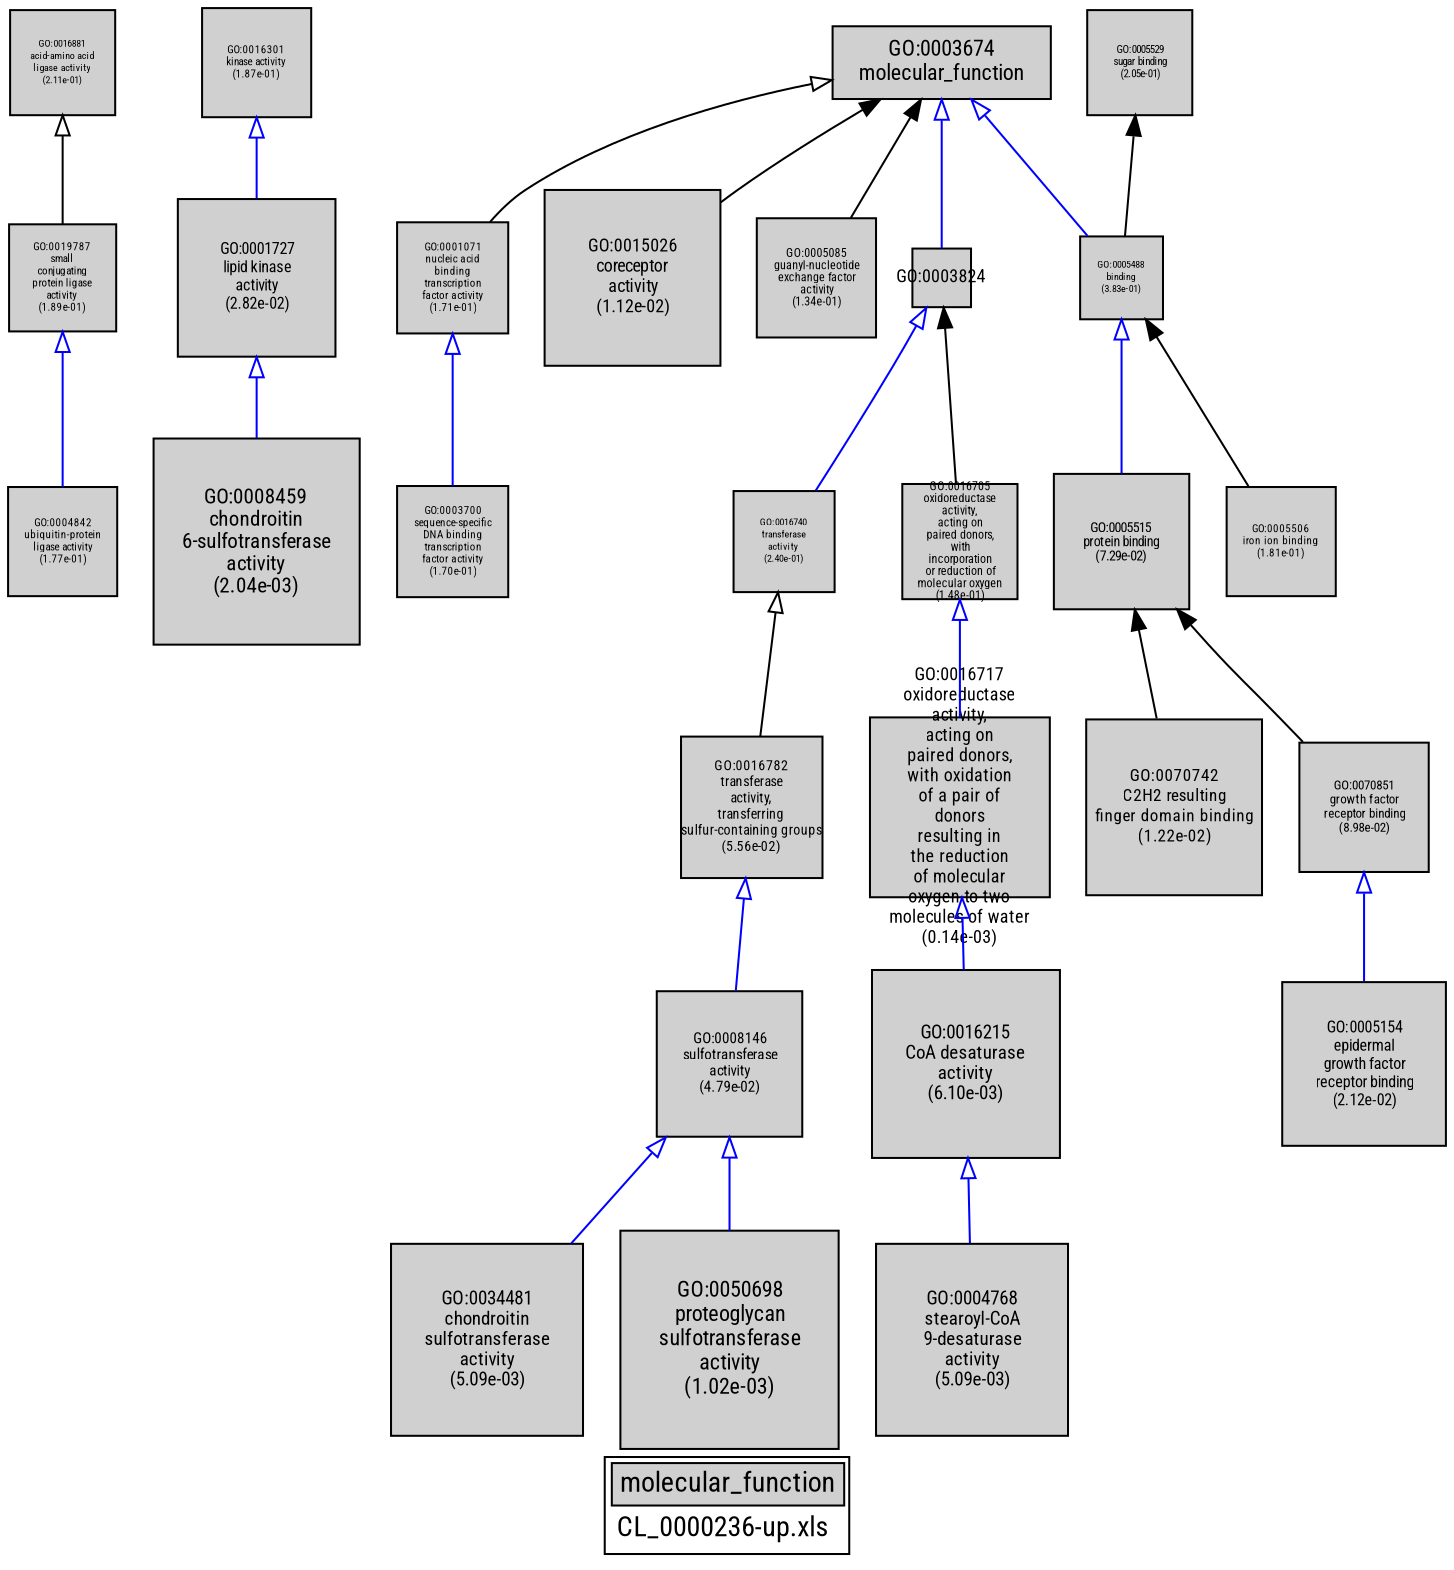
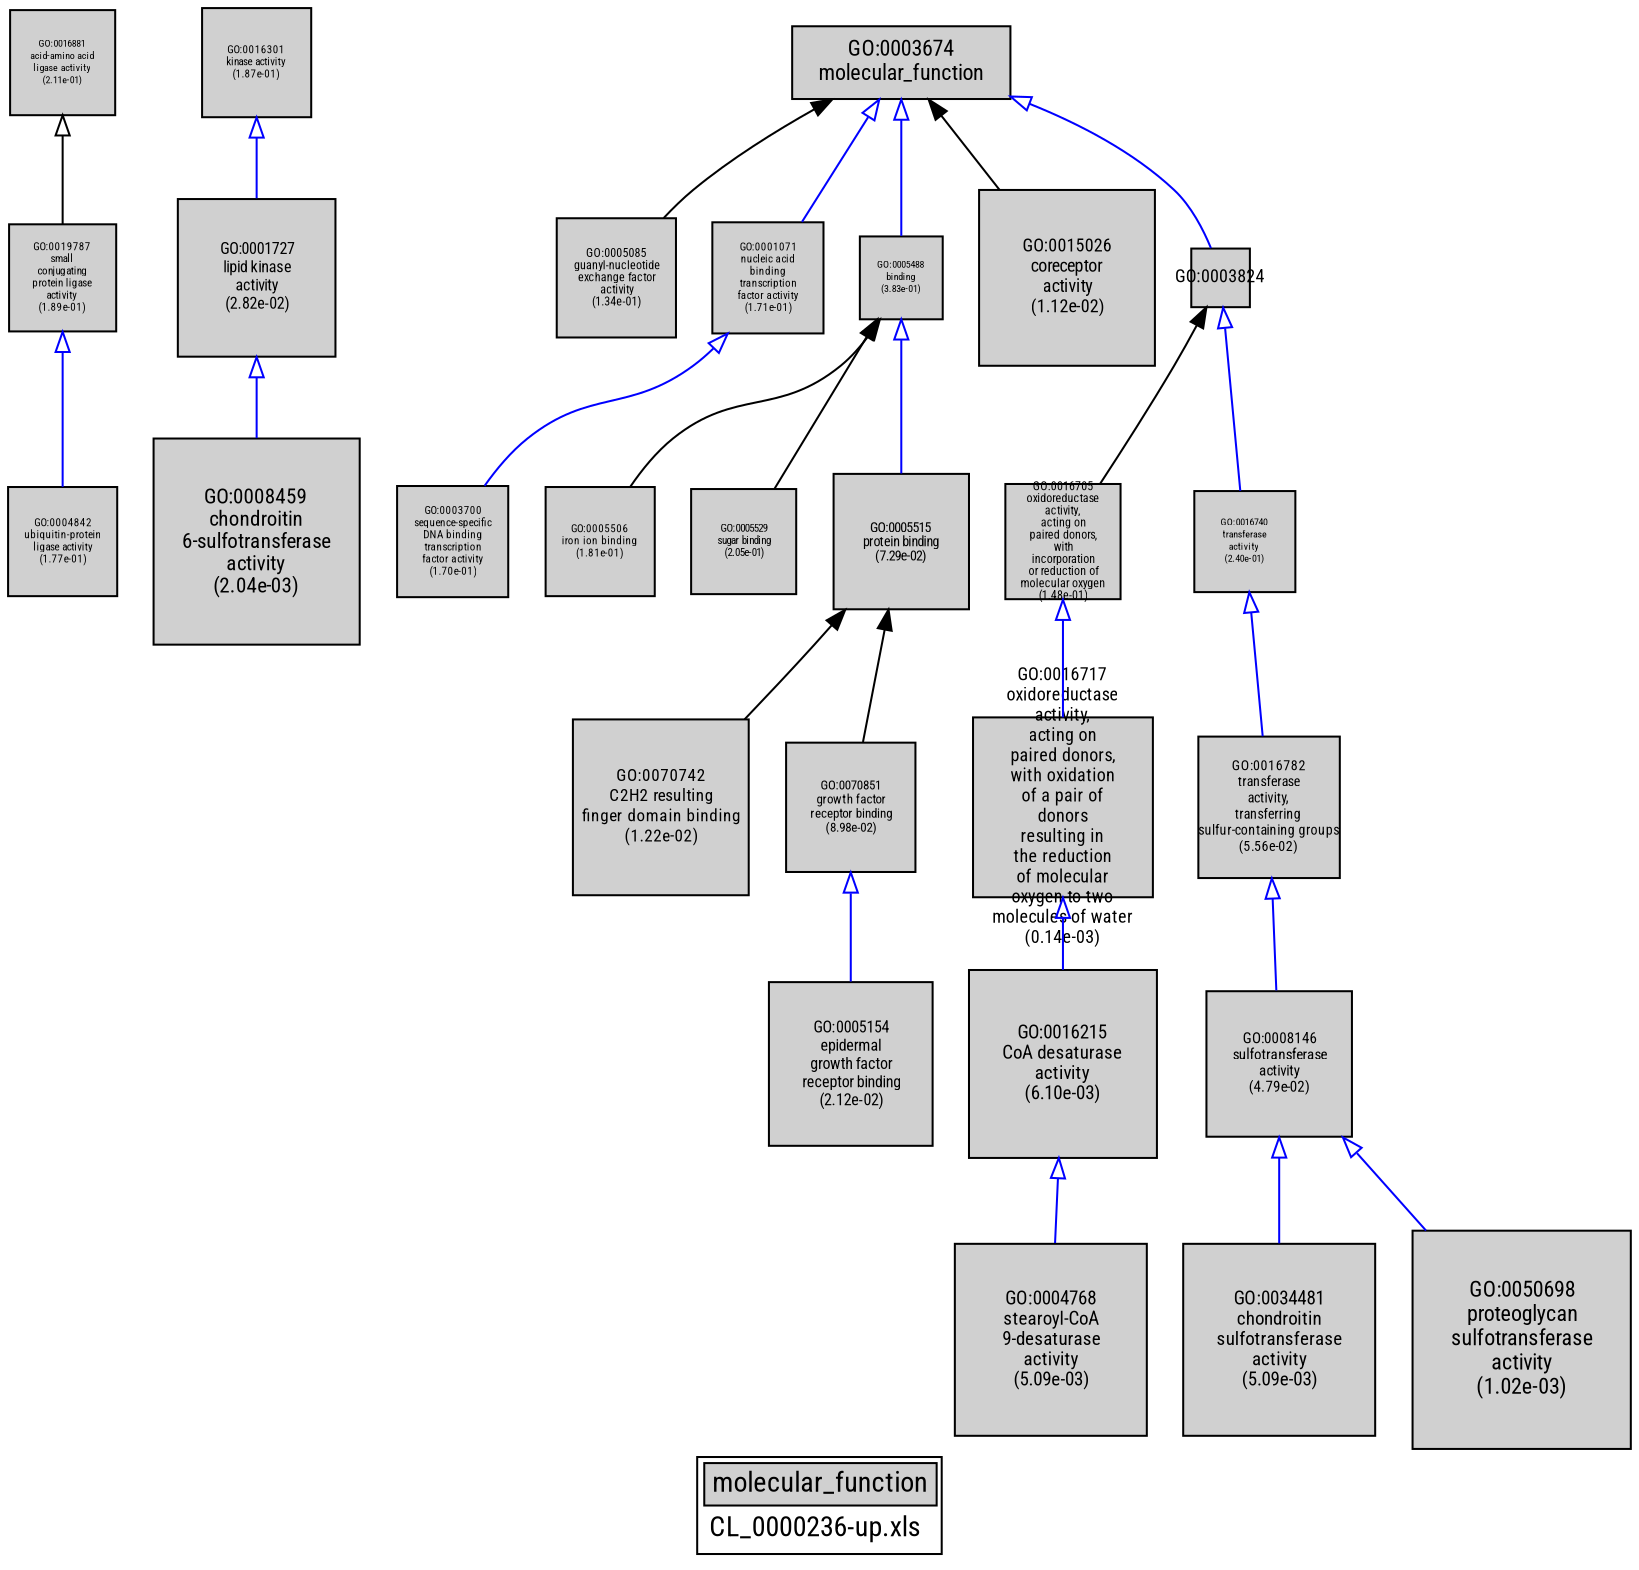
edge "GO:0001071" -> "GO:0003674": color black -> blue
edge "GO:0005488" -> "GO:0005529": reversed
edge "GO:0016782" -> "GO:0016740": color black -> blue
